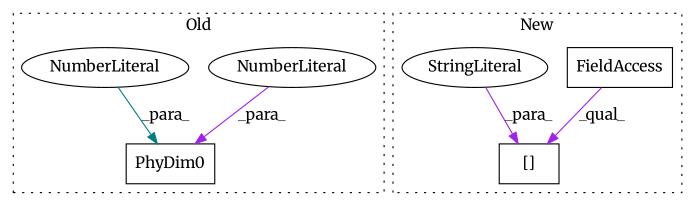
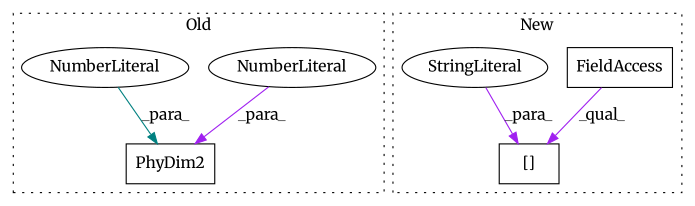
node "PhyDim0": label "PhyDim0" -> "PhyDim2"
